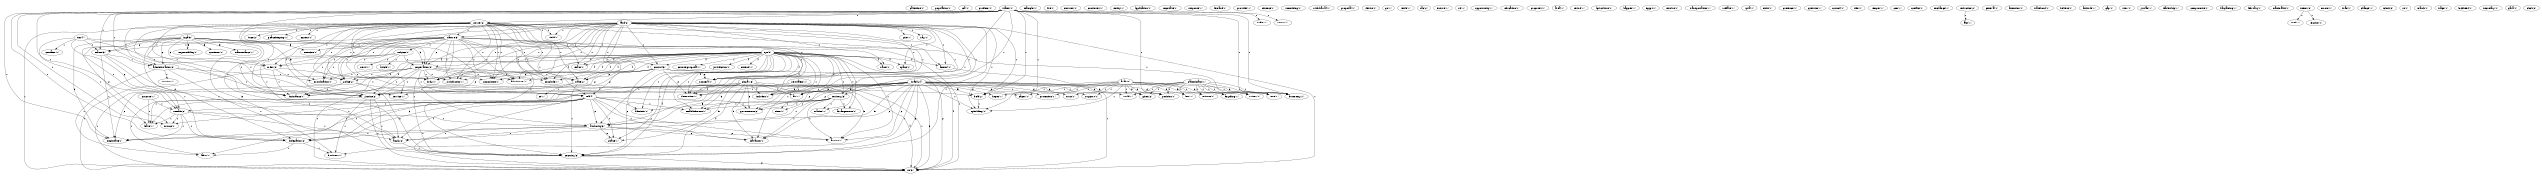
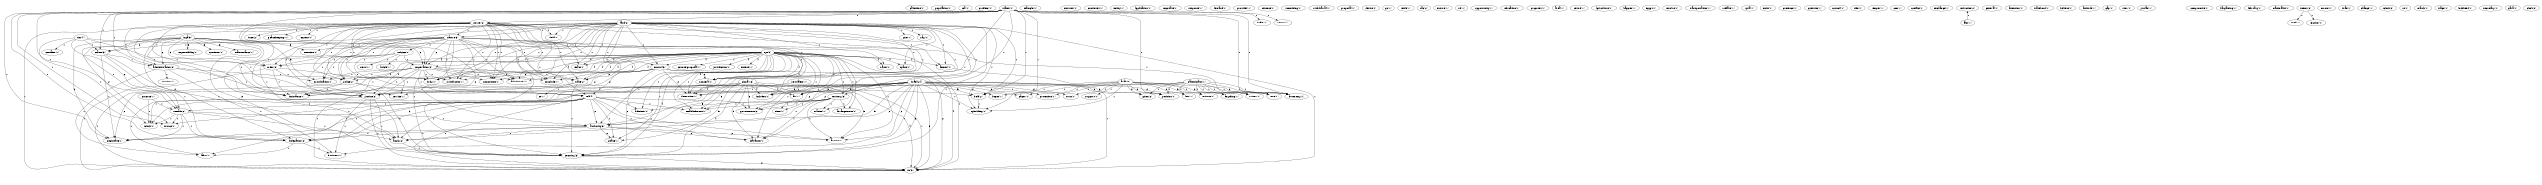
node "live(1)": removed
node "leadership(1)": removed
edge "reduction(2)" -> "fact(1)": reversed
edge "israel(24)" -> "support(1)": removed, label "2"
node "world(1)": removed
node "leave(1)": label "leave(1)" -> "tclock(1)"
